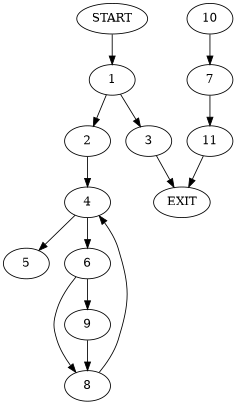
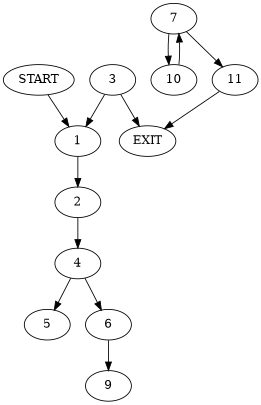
edge "7" -> "10": added
edge "1" -> "3": reversed
node "8": removed
